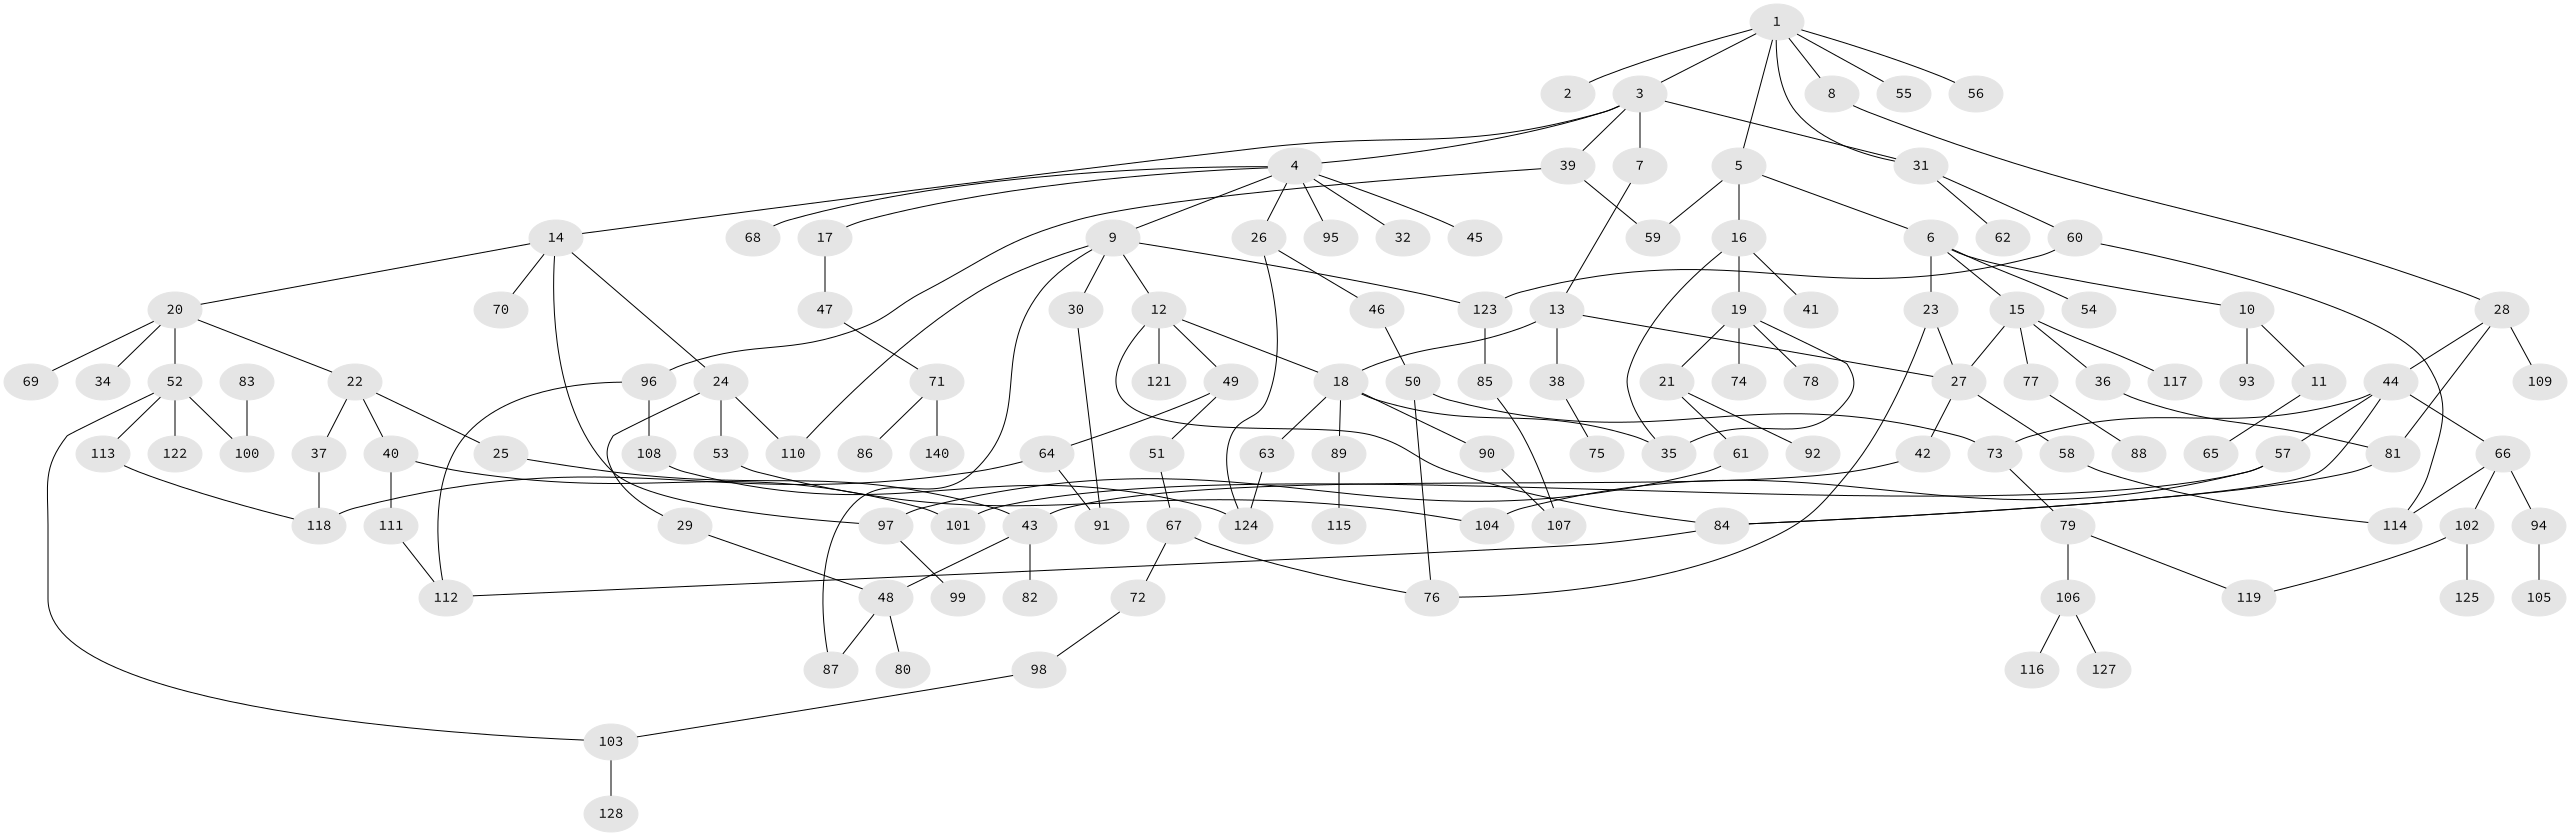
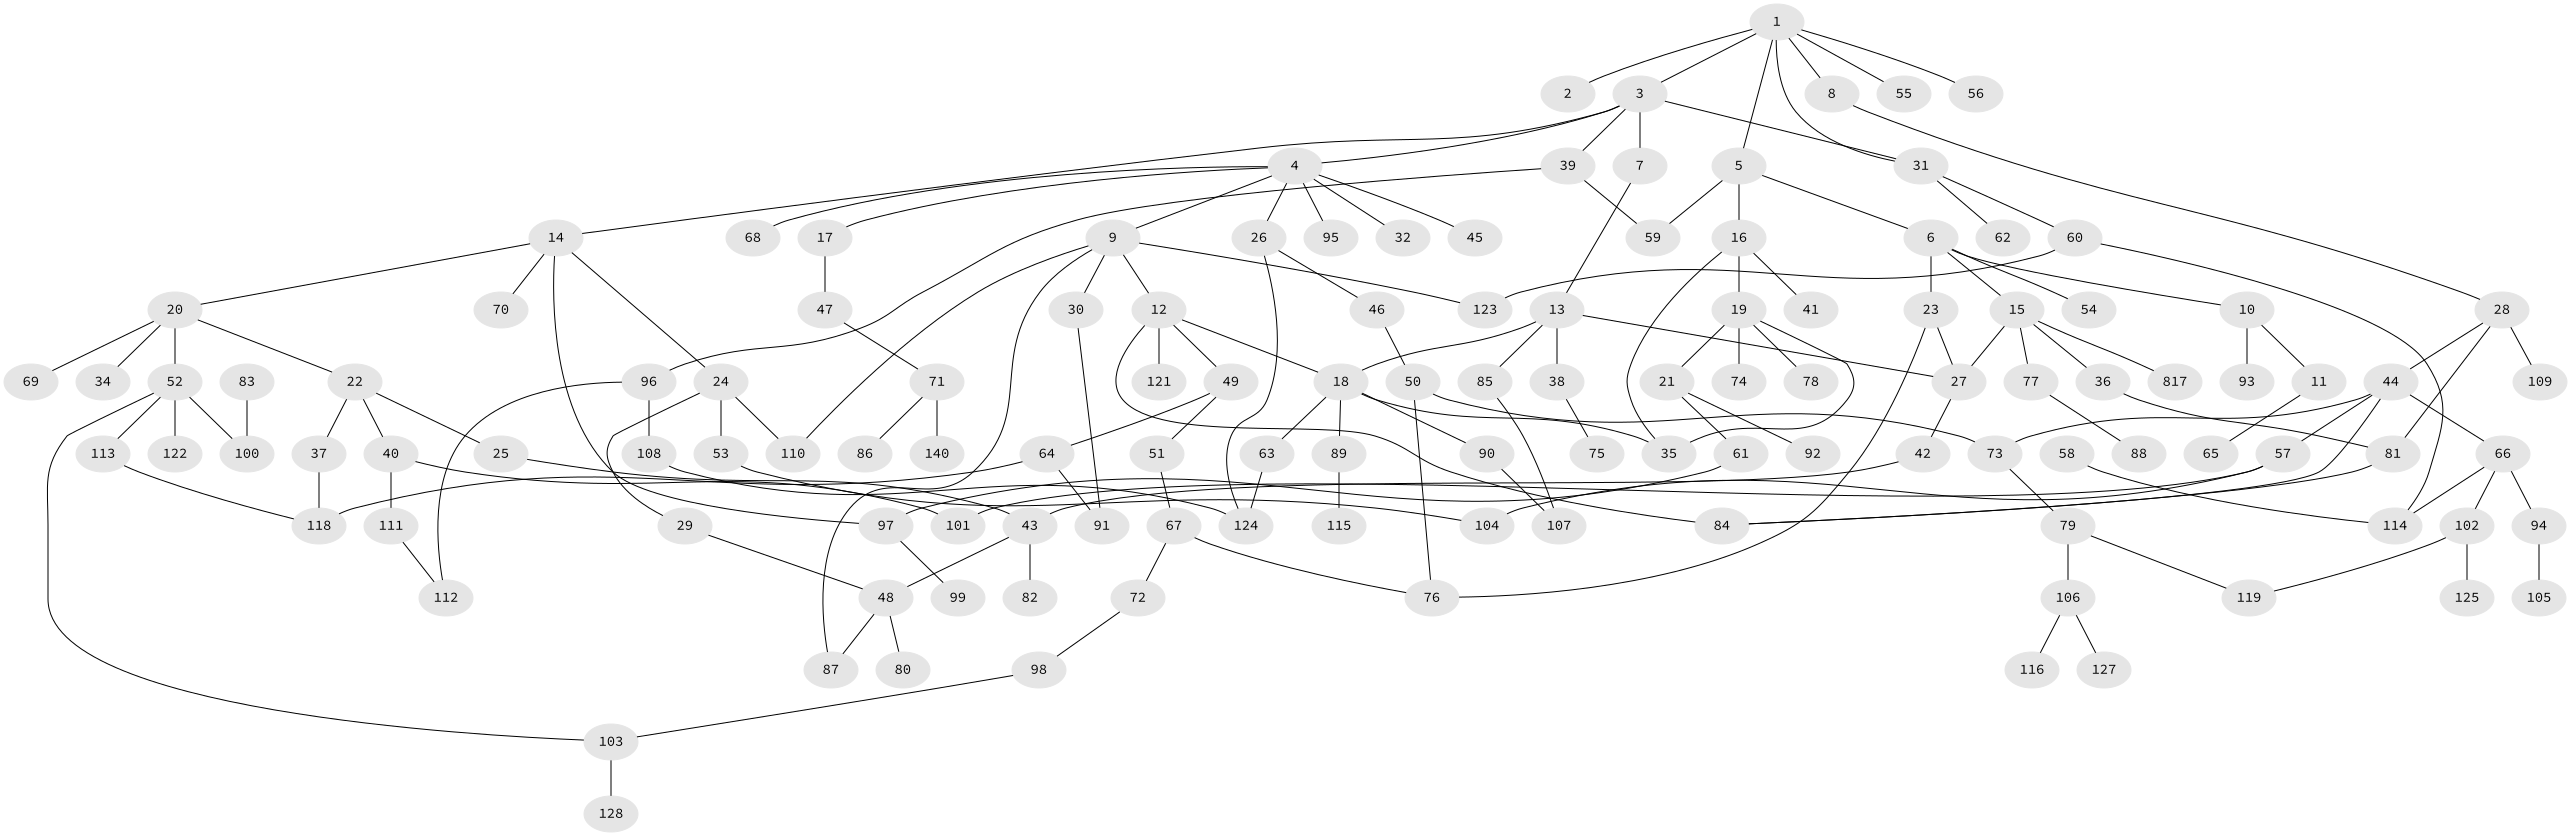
edge "123" -- "85": now "13" -- "85"
node "117": label "117" -> "817"
edge "27" -- "58": removed
edge "84" -- "112": removed
